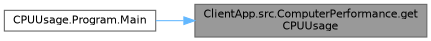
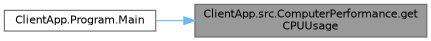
node "CPUUsage.Program.Main": label "CPUUsage.Program.Main" -> "ClientApp.Program.Main"
